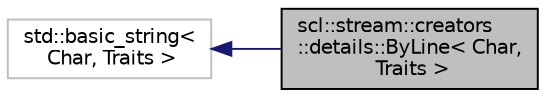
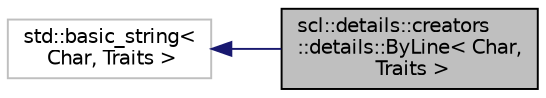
node "scl::stream::creators ::details::ByLine< Char, Traits >": label "scl::stream::creators ::details::ByLine< Char, Traits >" -> "scl::details::creators ::details::ByLine< Char, Traits >"
